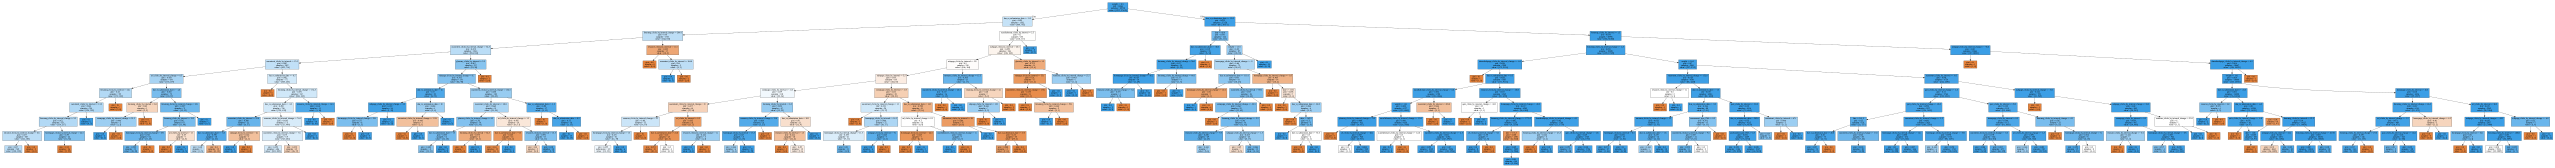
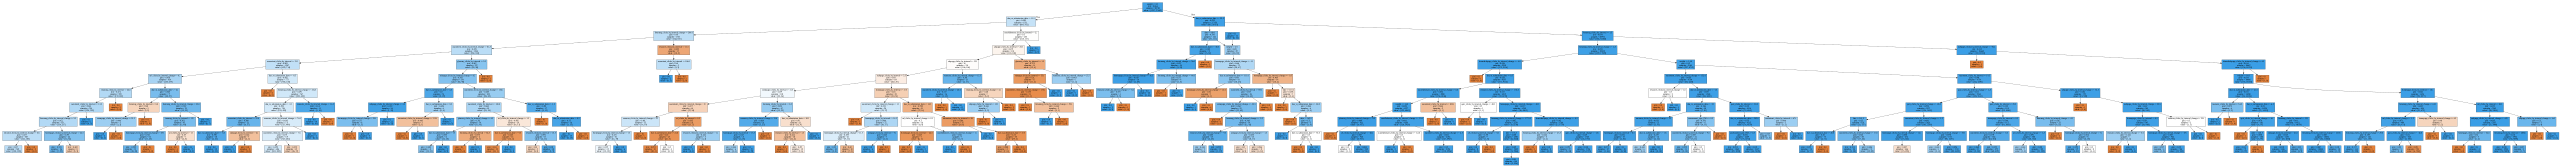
edge "weight <= 27.5 gini = 0.437 samples = 87 value = [28, 59]" -> "gini = 0.0 samples = 12 value = [0, 12]": reversed
node "gini = 0.0 samples = 8 value = [8, 0]": removed
node "gini = 0.04 samples = 99 value = [2, 97]": fillcolor #e58139d4 -> #399de5fa
edge "gini = 0.04 samples = 99 value = [2, 97]" -> "date <= 148.5 gini = 0.058 samples = 100 value = [3, 97]": reversed
node "date <= 176.5 gini = 0.006 samples = 2530 value = [8, 2522]": fillcolor #e58139d4 -> #399de5fe
node "gini = 0.313 samples = 36 value = [7, 29]": fillcolor #e58139ff -> #399de5c1
node "gini = 0.469 samples = 8 value = [5, 3]": added
node "gini = 0.48 samples = 5 value = [2, 3]": removed
node "gini = 0.0 samples = 13 value = [0, 13]": fillcolor #e58139aa -> #399de5ff
node "gini = 0.499 submission = 25 value = [12, 13]": label "gini = 0.499 submission = 25 value = [12, 13]" -> "gini = 0.499 samples = 25 value = [12, 13]"
node "gini = 0.42 samples = 10 value = [7, 3]": added
node "gini = 0.095 samples = 20 value = [1, 19]": added
node "gini = 0.346 samples = 18 value = [4, 14]": fillcolor #399de5b6 -> #e5813940
node "gini = 0.033 samples = 1018 value = [17, 1001]": removed
node "gini = 0.406 samples = 53 value = [15, 38]": added
node "gini = 0.0 samples = 228 value = [0, 228]": removed
node "gini = 0.057 samples = 446 value = [13, 433]": fillcolor #399de5f7 -> #e5813940
node "gini = 0.018 samples = 4061 value = [36, 4025]": fillcolor #e5813955 -> #399de5fd
node "gini = 0.035 samples = 338 value = [6, 332]": fillcolor #399de5fa -> #e58139dc
node "gini = 0.018 samples = 3924 value = [35, 3889]": fillcolor #e5813900 -> #399de5fd
